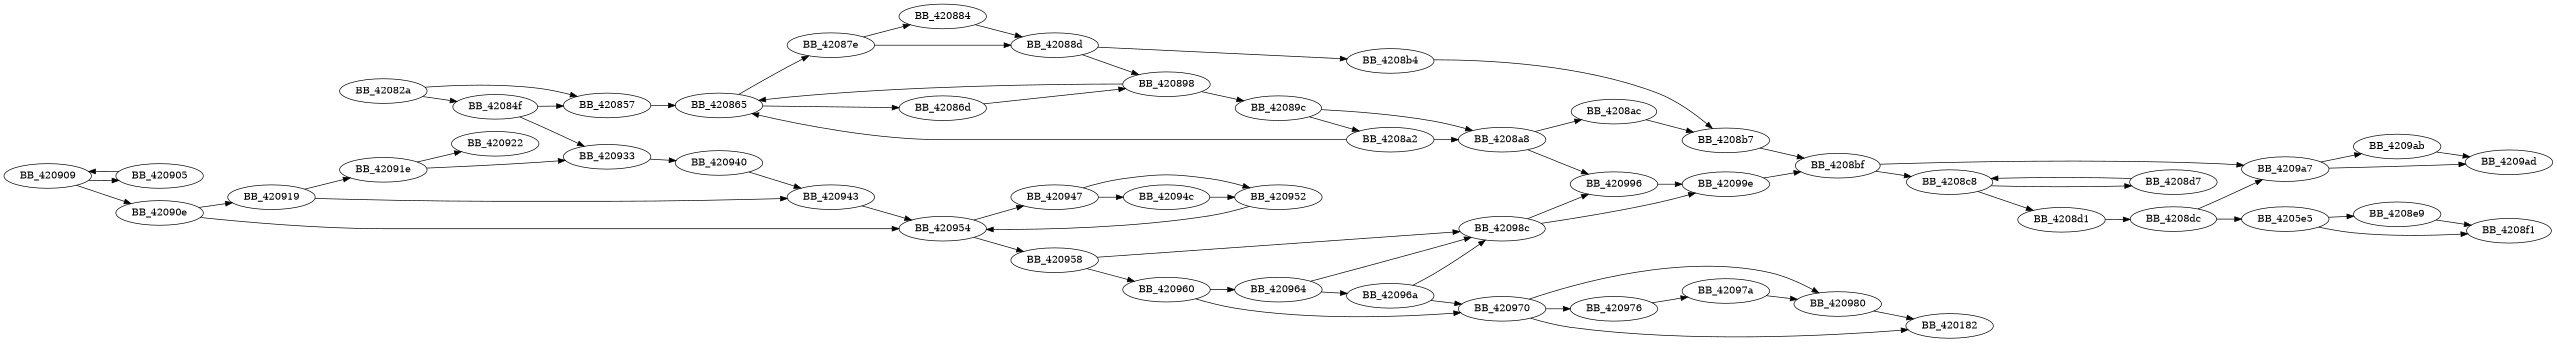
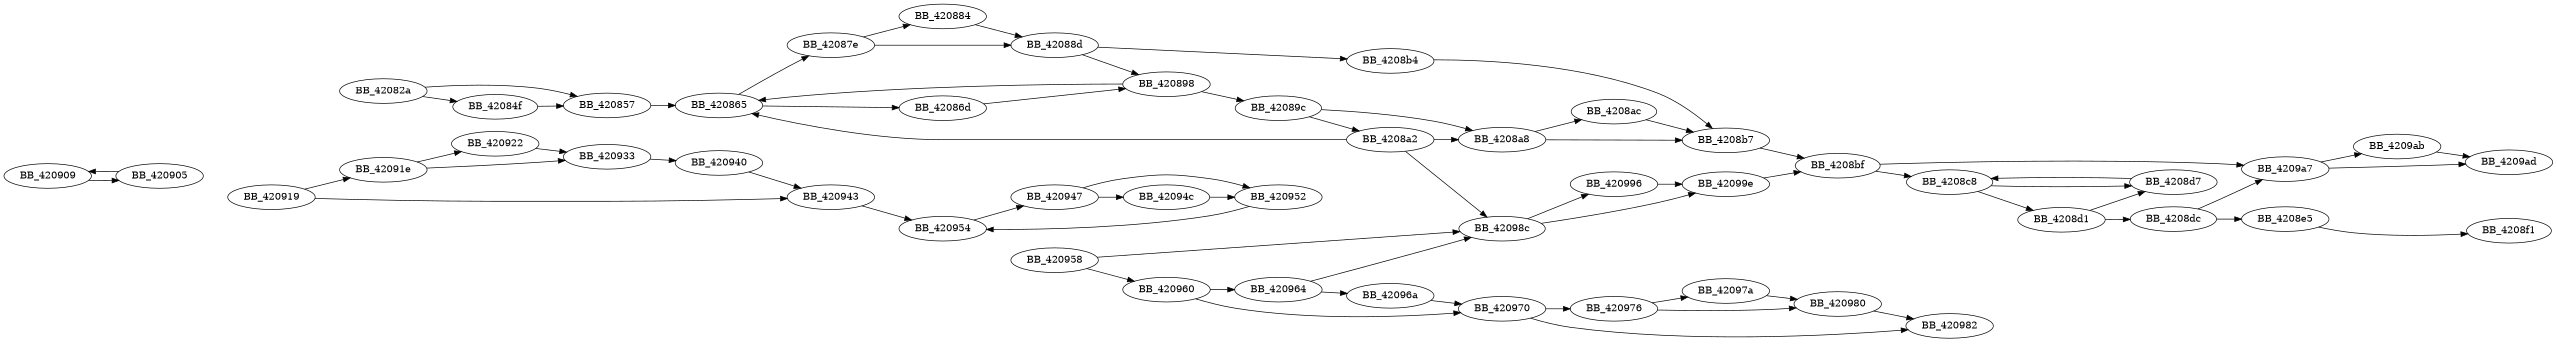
edge "BB_42084f" -> "BB_420933": now "BB_420922" -> "BB_420933"
edge "BB_4208a8" -> "BB_420996": now "BB_4208a8" -> "BB_4208b7"
edge "BB_4208d1" -> "BB_4208d7": added
node "BB_42090e": removed
node "BB_4208e9": removed
node "BB_4205e5": label "BB_4205e5" -> "BB_4208e5"
edge "BB_420954" -> "BB_420958": removed
edge "BB_42096a" -> "BB_42098c": now "BB_4208a2" -> "BB_42098c"
edge "BB_420970" -> "BB_420980": now "BB_420976" -> "BB_420980"
node "BB_420182": label "BB_420182" -> "BB_420982"
